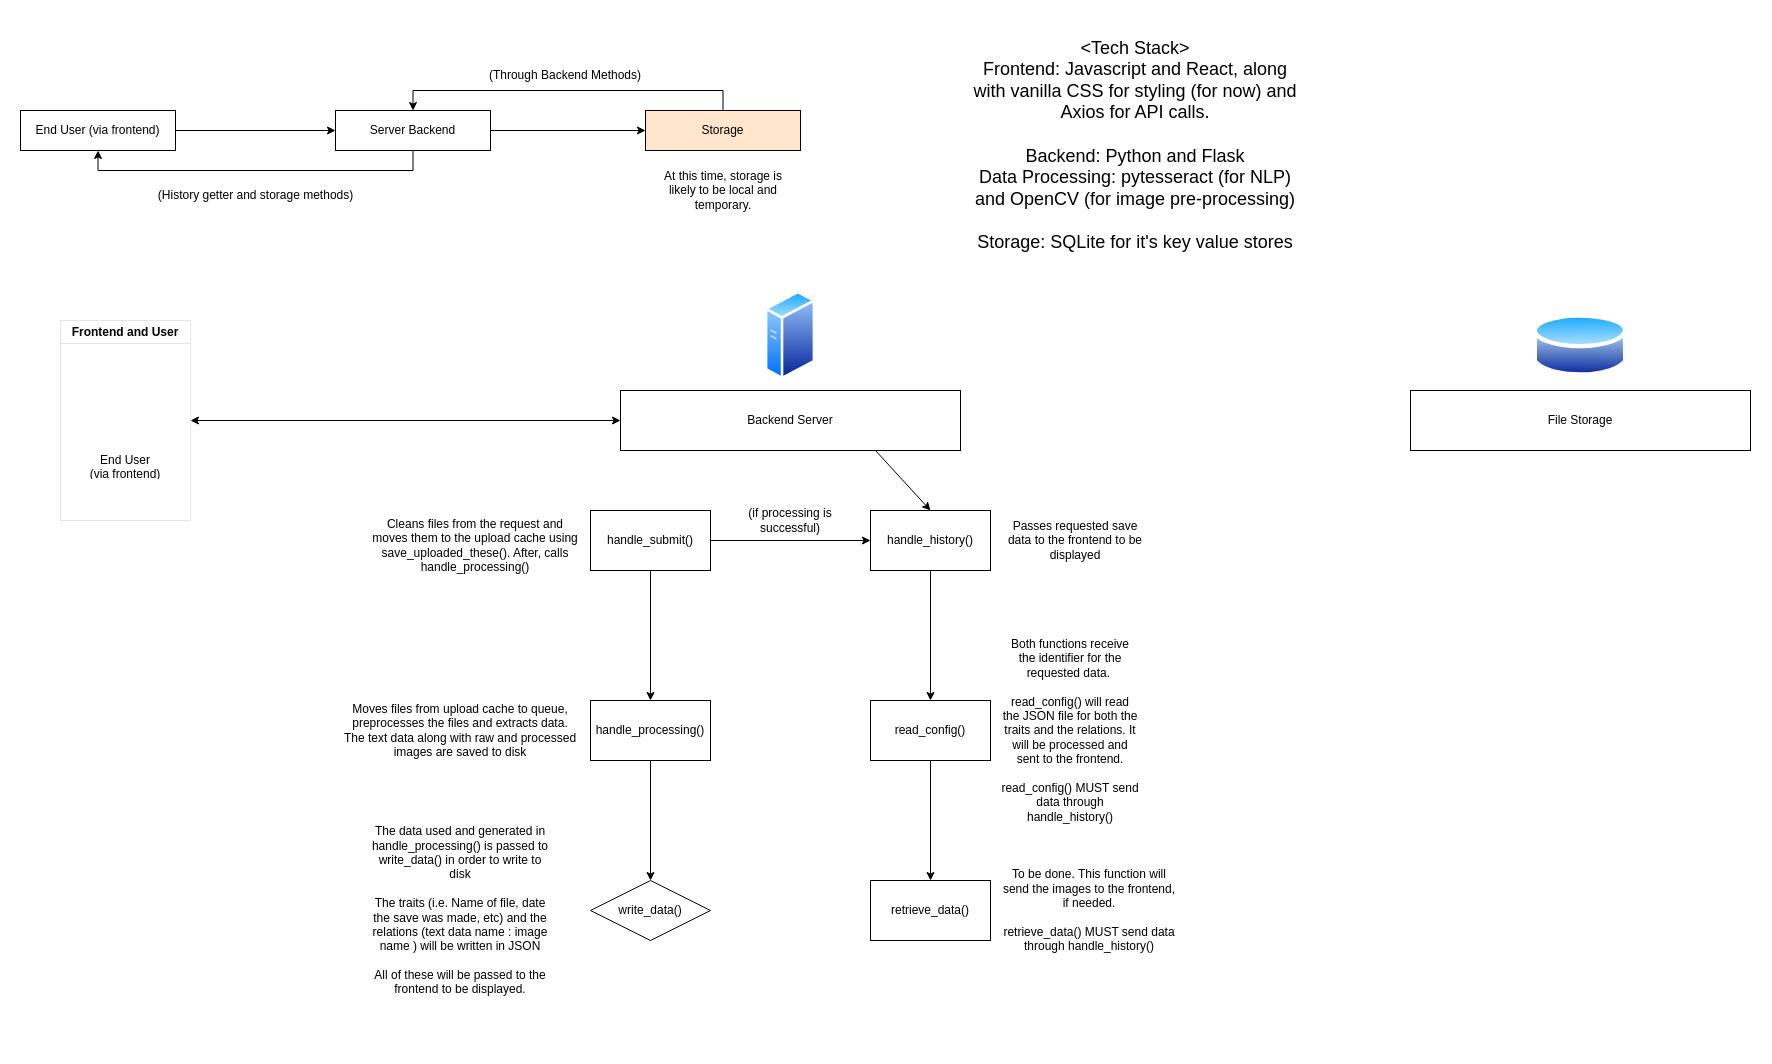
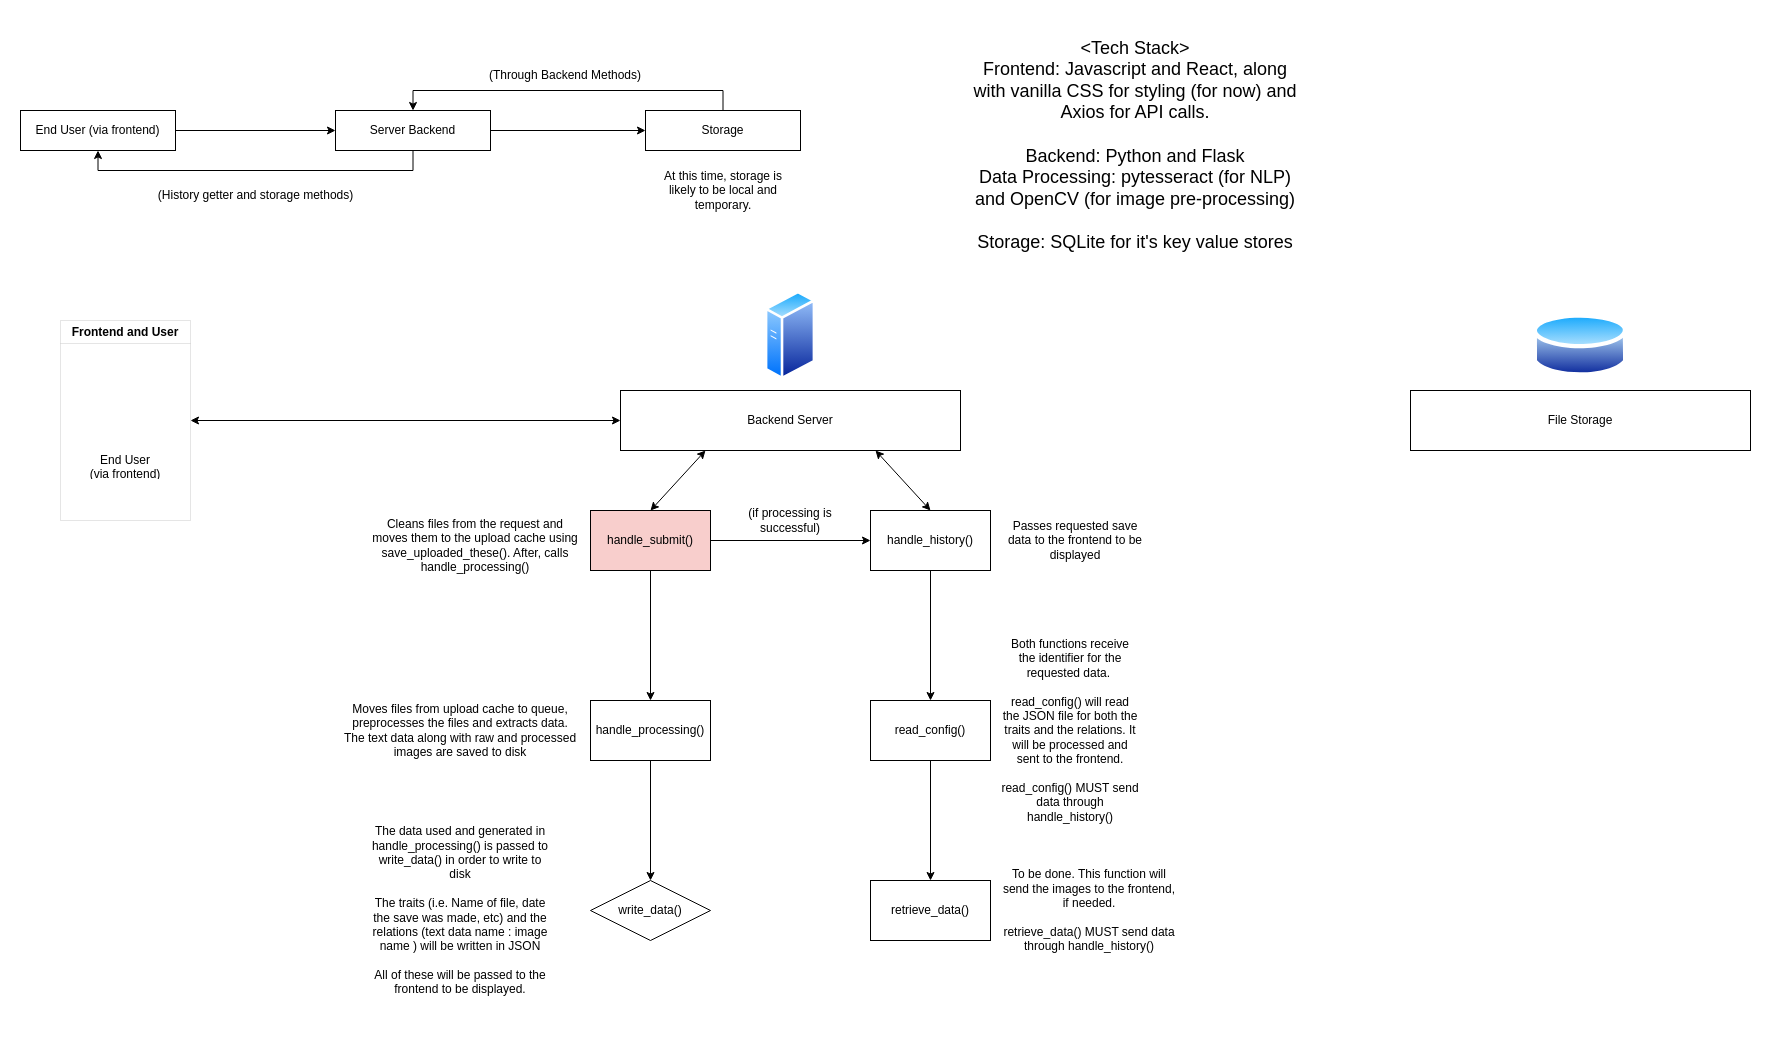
node "Storage": fillcolor #ffe6cc -> #ffffff
edge "Backend Server" -> "handle_history()": arrowhead none -> classic
edge "Backend Server" -- "handle_submit()": added
node "handle_submit()": fillcolor #ffffff -> #f8cecc
